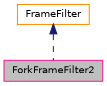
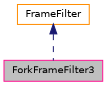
node "ForkFrameFilter2": label "ForkFrameFilter2" -> "ForkFrameFilter3"
